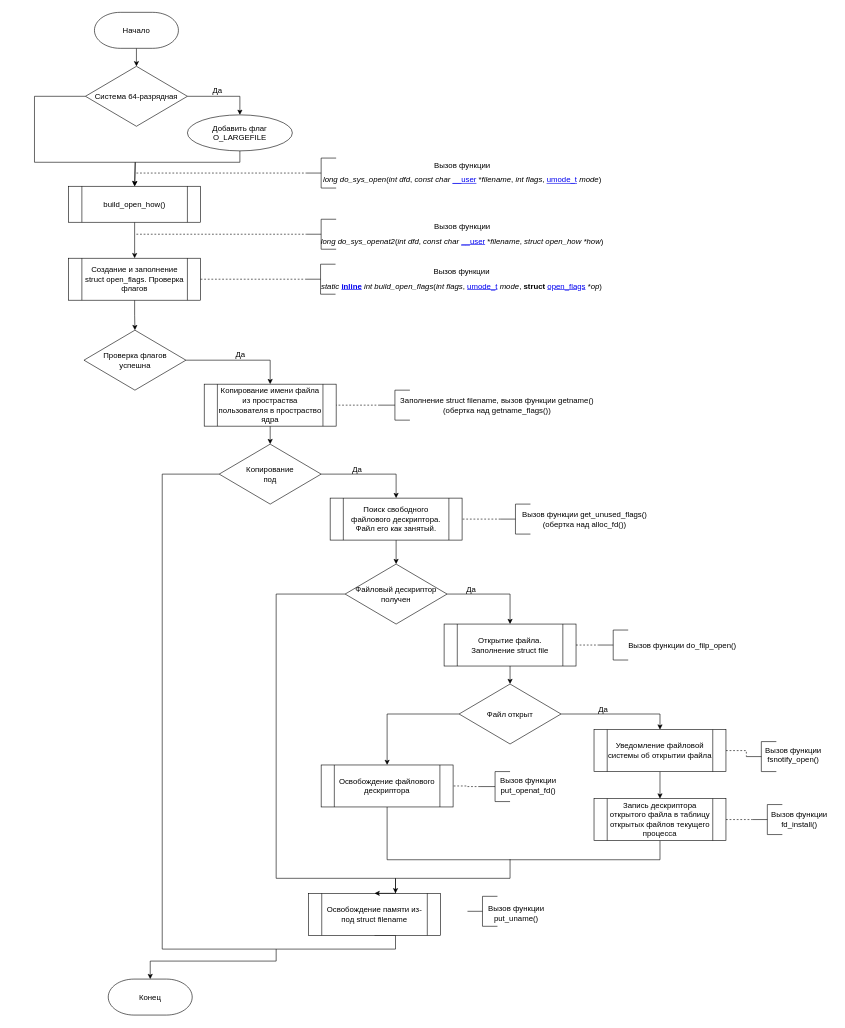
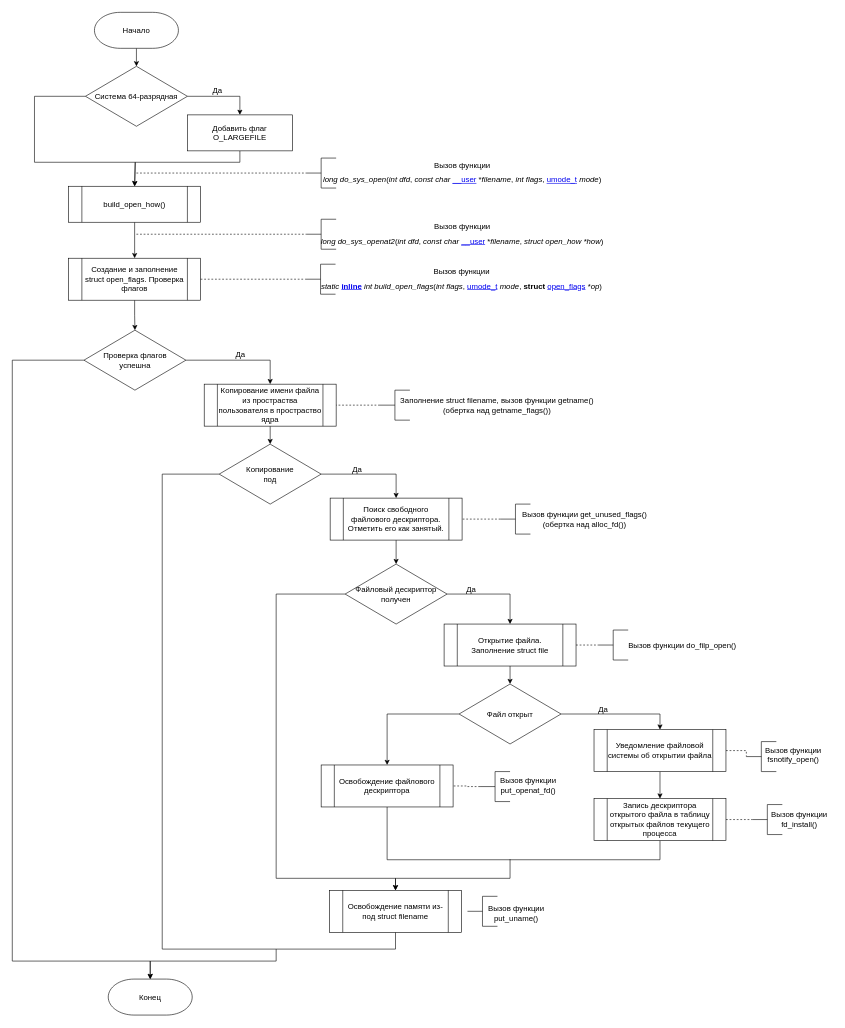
node "Добавить флаг O_LARGEFILE": shape ellipse -> rectangle
node "Поиск свободного файлового дескриптора. Файл его как занятый.": label "Поиск свободного файлового дескриптора. Файл его как занятый." -> "Поиск свободного файлового дескриптора. Отметить его как занятый."
edge "Проверка флагов успешна" -> "Конец": added
node "Освобождение памяти из-под struct filename": moved (375, 915) -> (396, 912)
